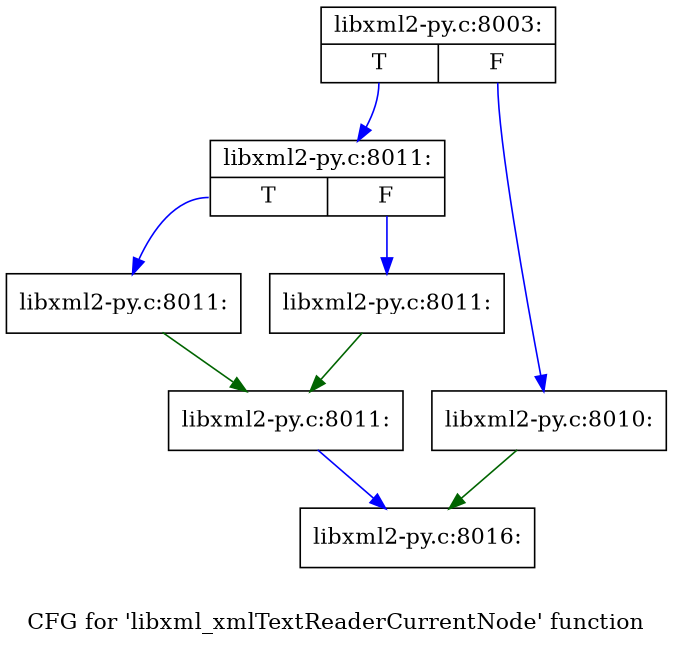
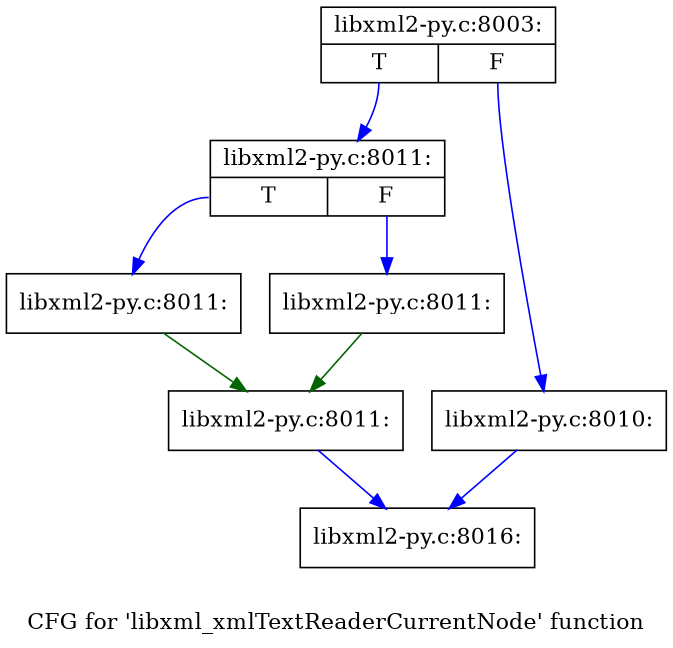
edge "libxml2-py.c:8010:" -> "libxml2-py.c:8016:": color darkgreen -> blue
